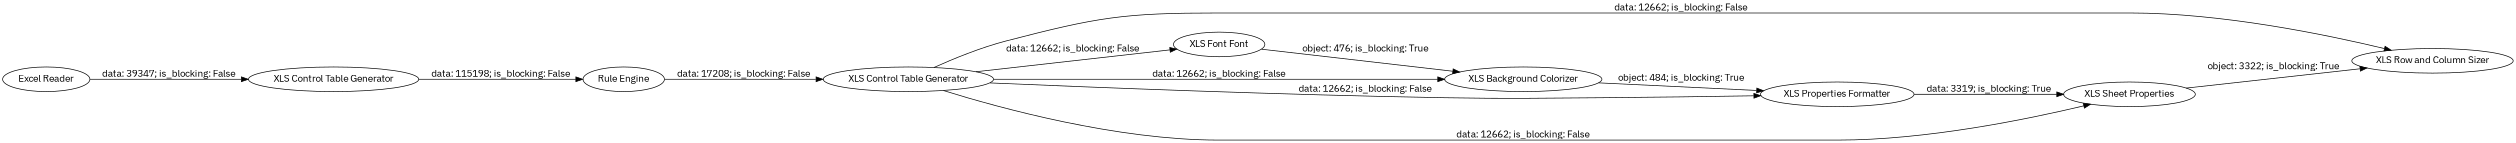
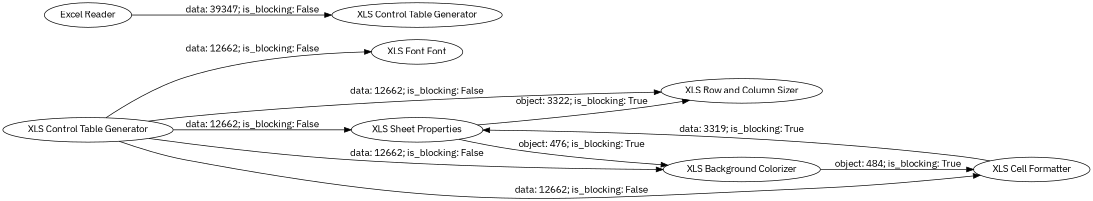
edge "XLS Font Font" -> "XLS Background Colorizer": now "XLS Sheet Properties" -> "XLS Background Colorizer"
node "Rule Engine": removed
node "XLS Properties Formatter": label "XLS Properties Formatter" -> "XLS Cell Formatter"
